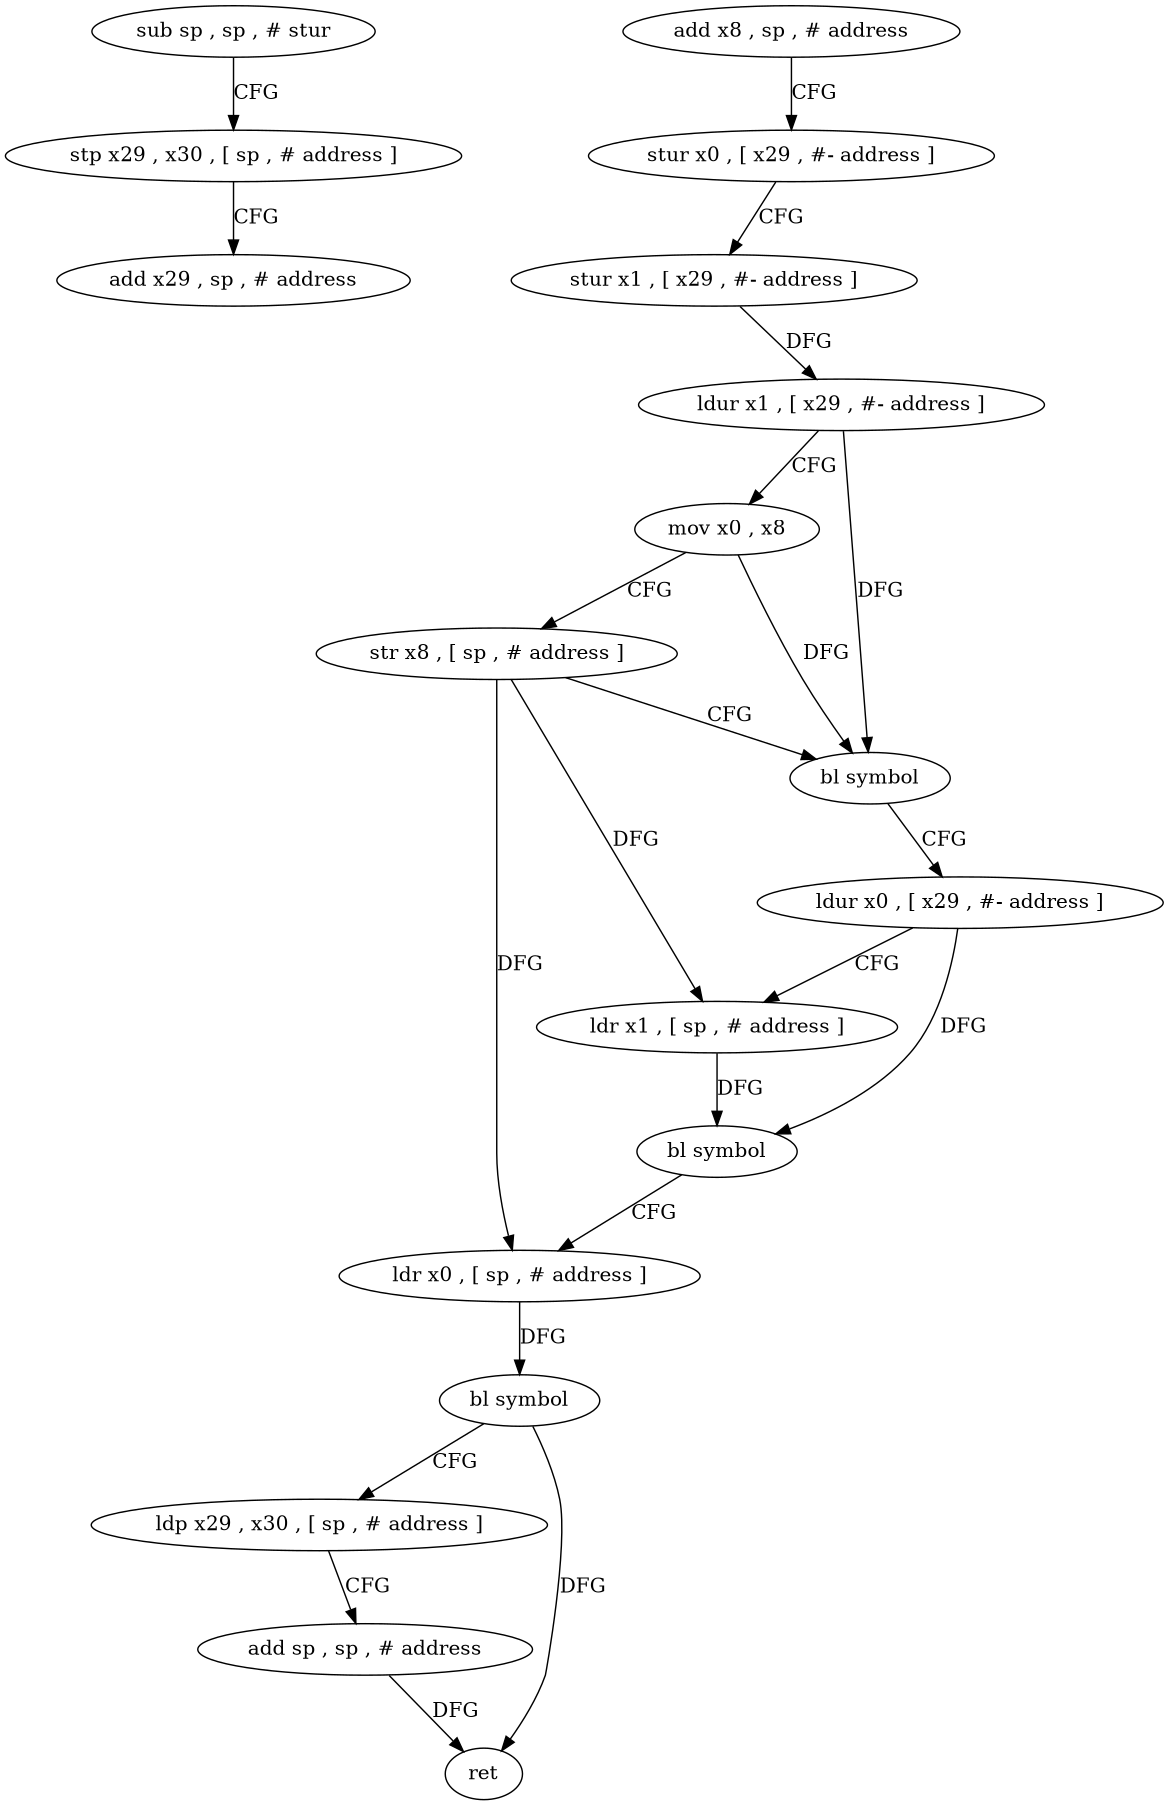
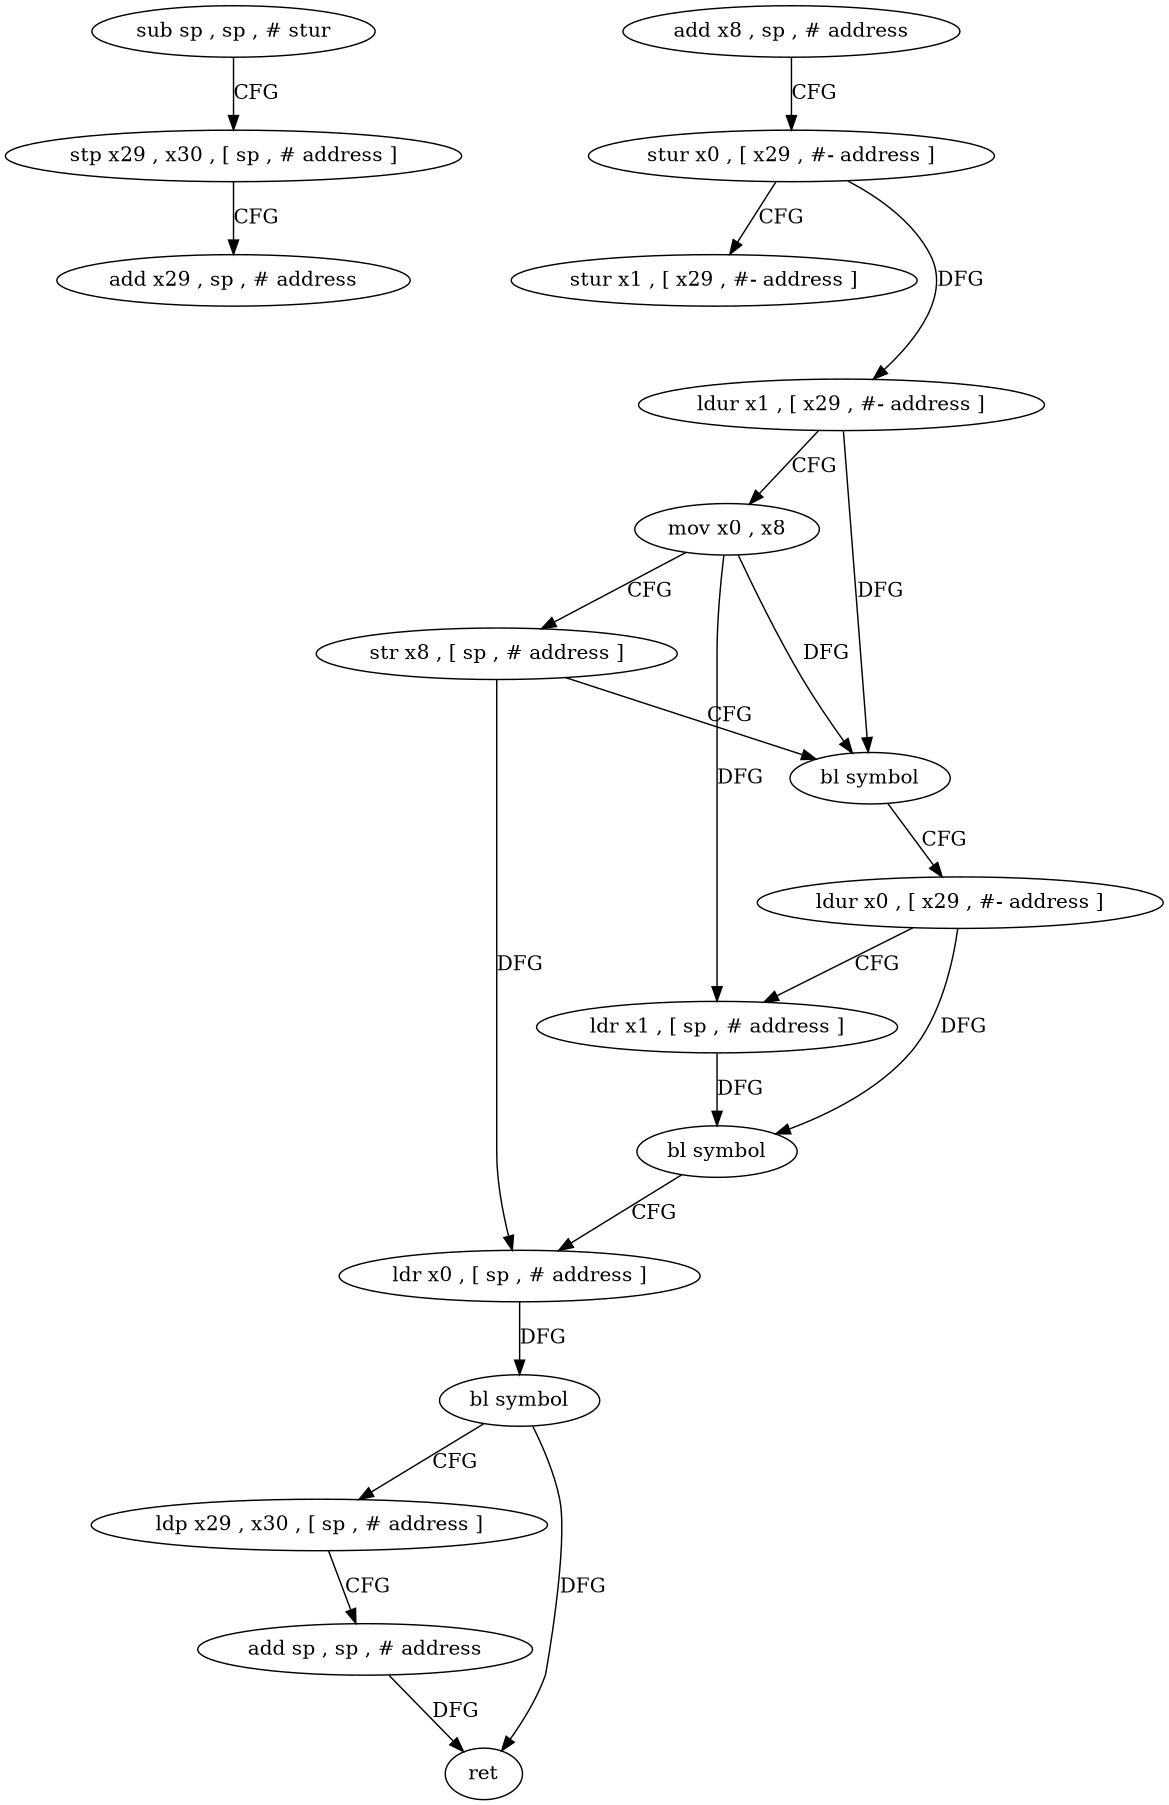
edge "stur x1 , [ x29 , #- address ]" -> "ldur x1 , [ x29 , #- address ]": now "stur x0 , [ x29 , #- address ]" -> "ldur x1 , [ x29 , #- address ]"
edge "str x8 , [ sp , # address ]" -> "ldr x1 , [ sp , # address ]": now "mov x0 , x8" -> "ldr x1 , [ sp , # address ]"
